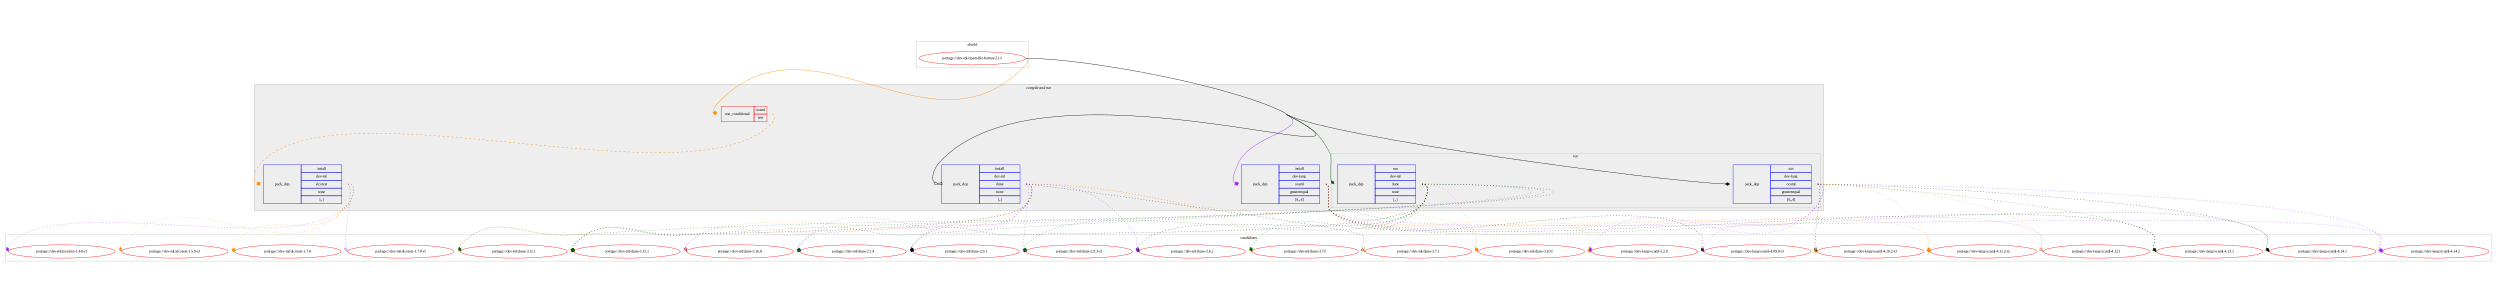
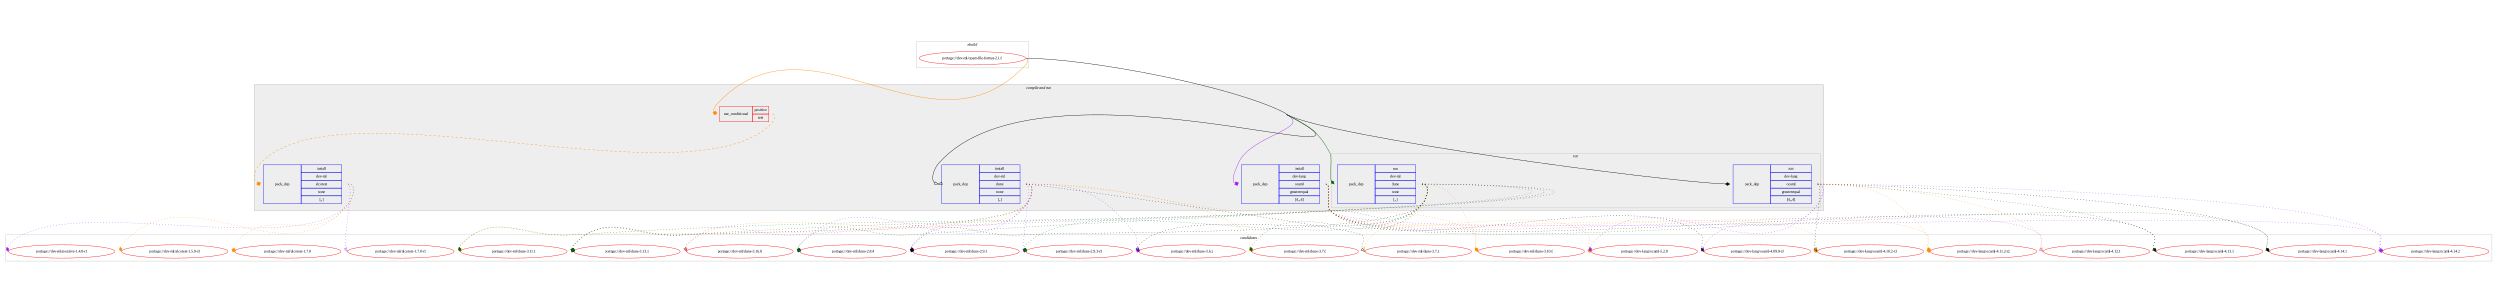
node "use_conditional": text "ocaml" -> "positive"
node "portage://dev-ml/dune-2.1.4": label "portage://dev-ml/dune-2.1.4" -> "portage://dev-ml/dune-2.8.4"
